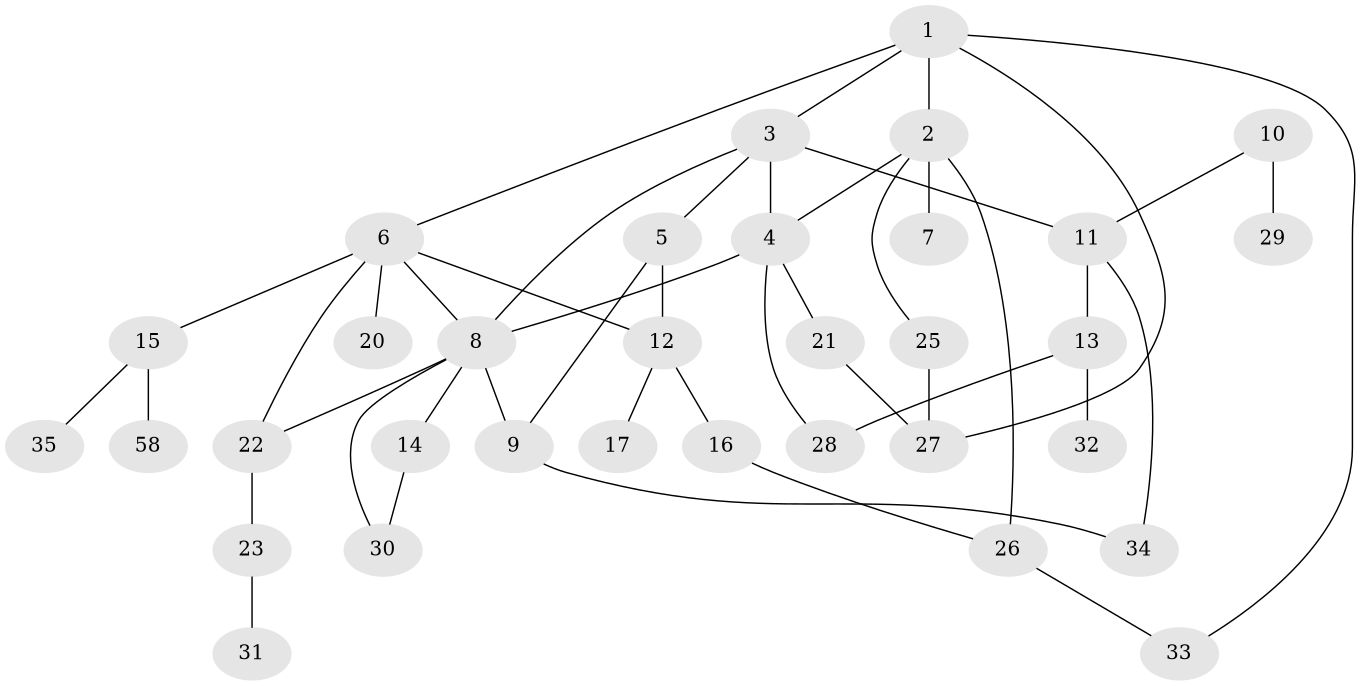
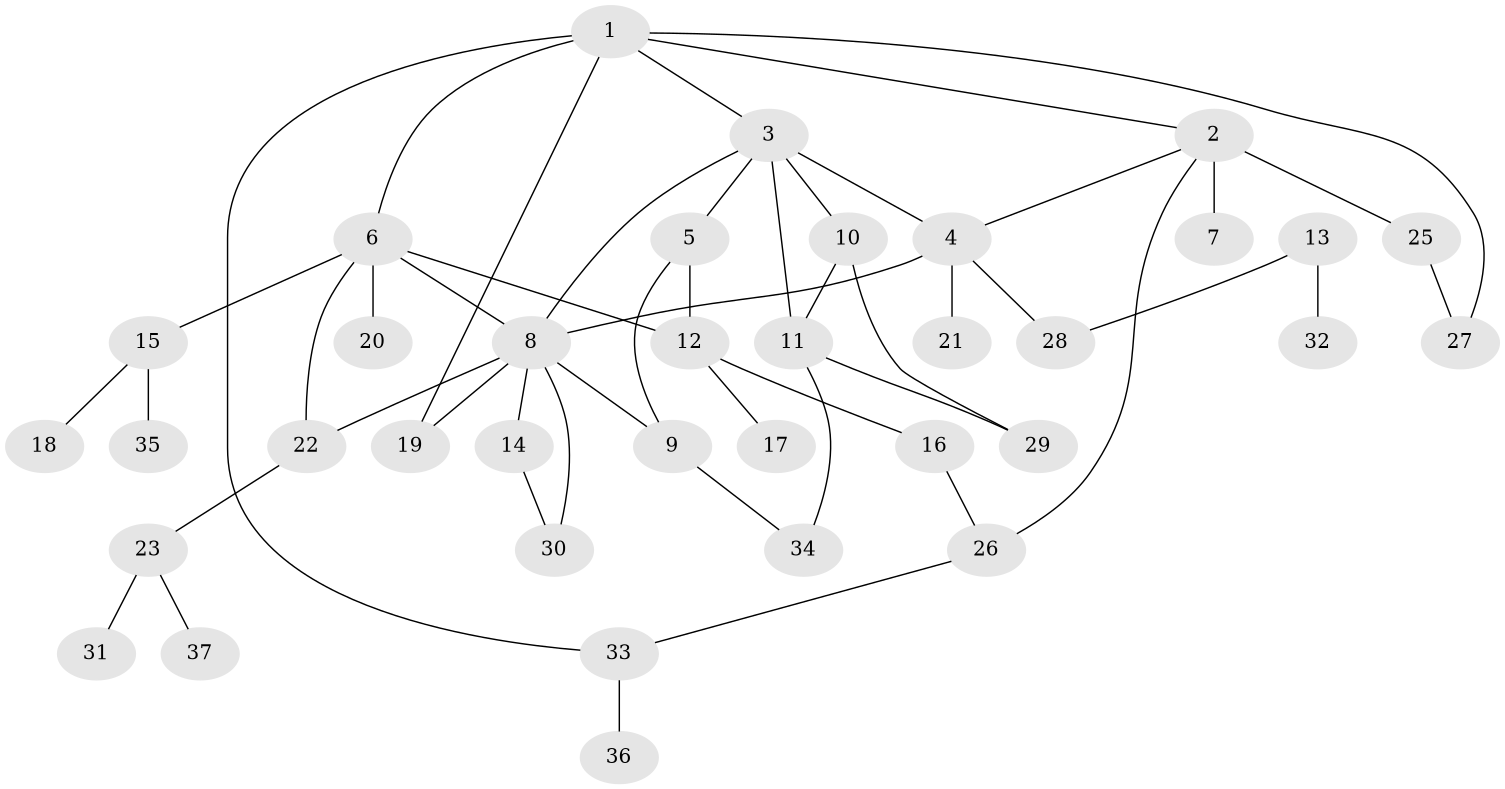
edge "3" -- "10": added
edge "11" -- "13": now "11" -- "29"
edge "21" -- "27": removed
node "58": label "58" -> "18"
node "19": added
node "37": added
node "36": added
